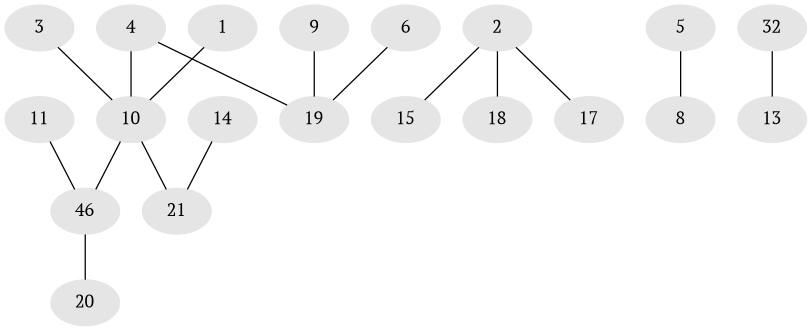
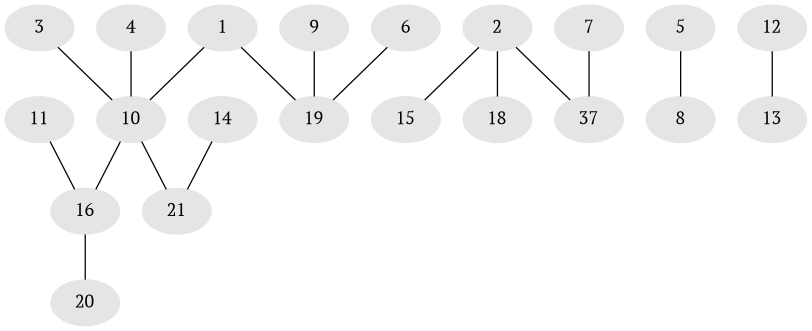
node "7": added
node "32": label "32" -> "12"
edge "4" -- "19": now "1" -- "19"
node "17": label "17" -> "37"
node "46": label "46" -> "16"
